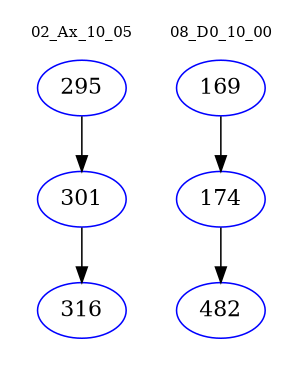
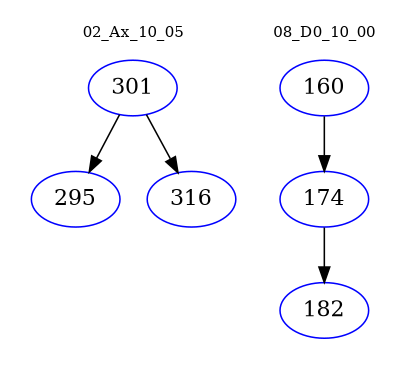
node "169": label "169" -> "160"
edge "295" -> "301": reversed
node "482": label "482" -> "182"
